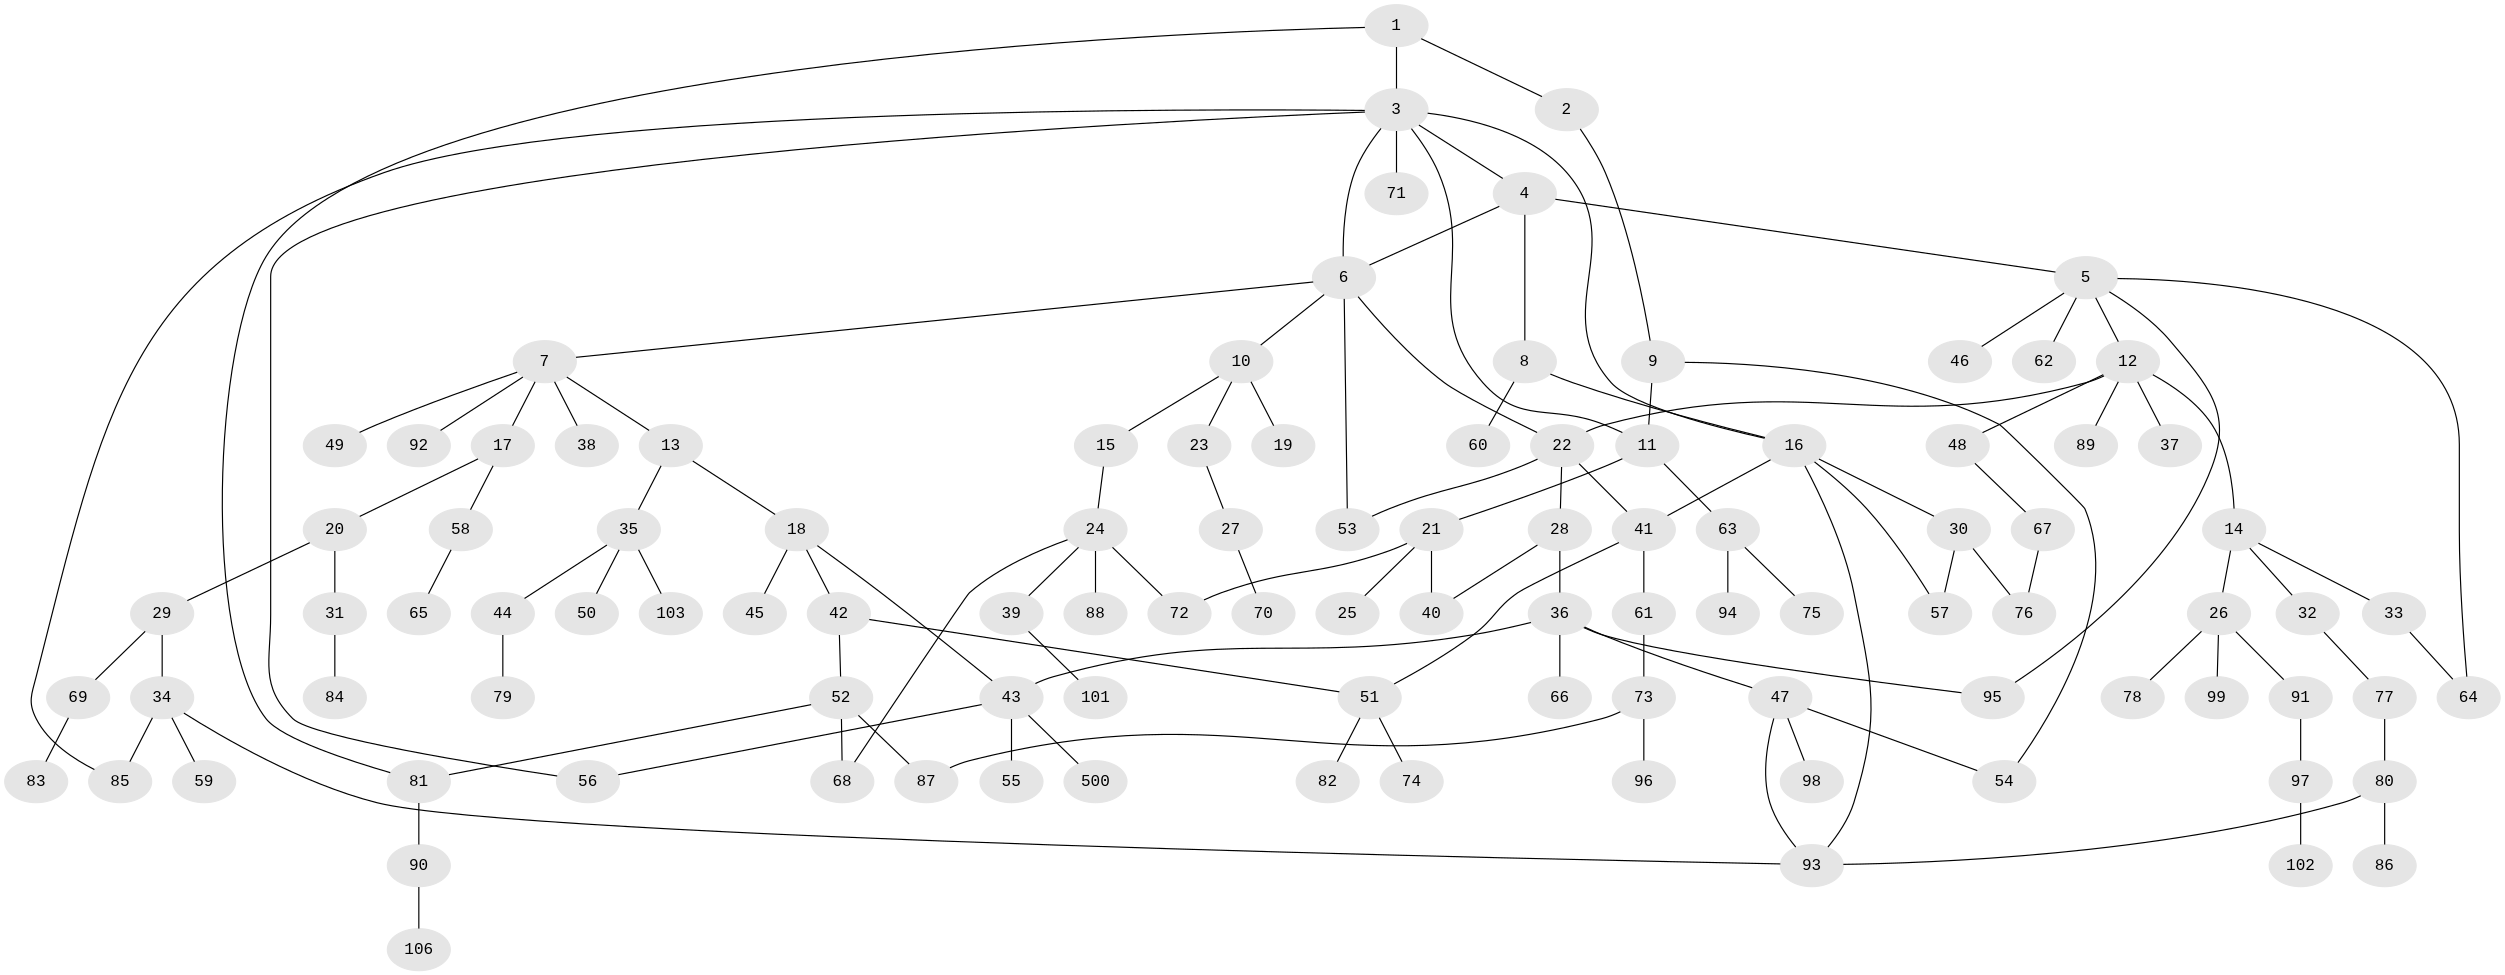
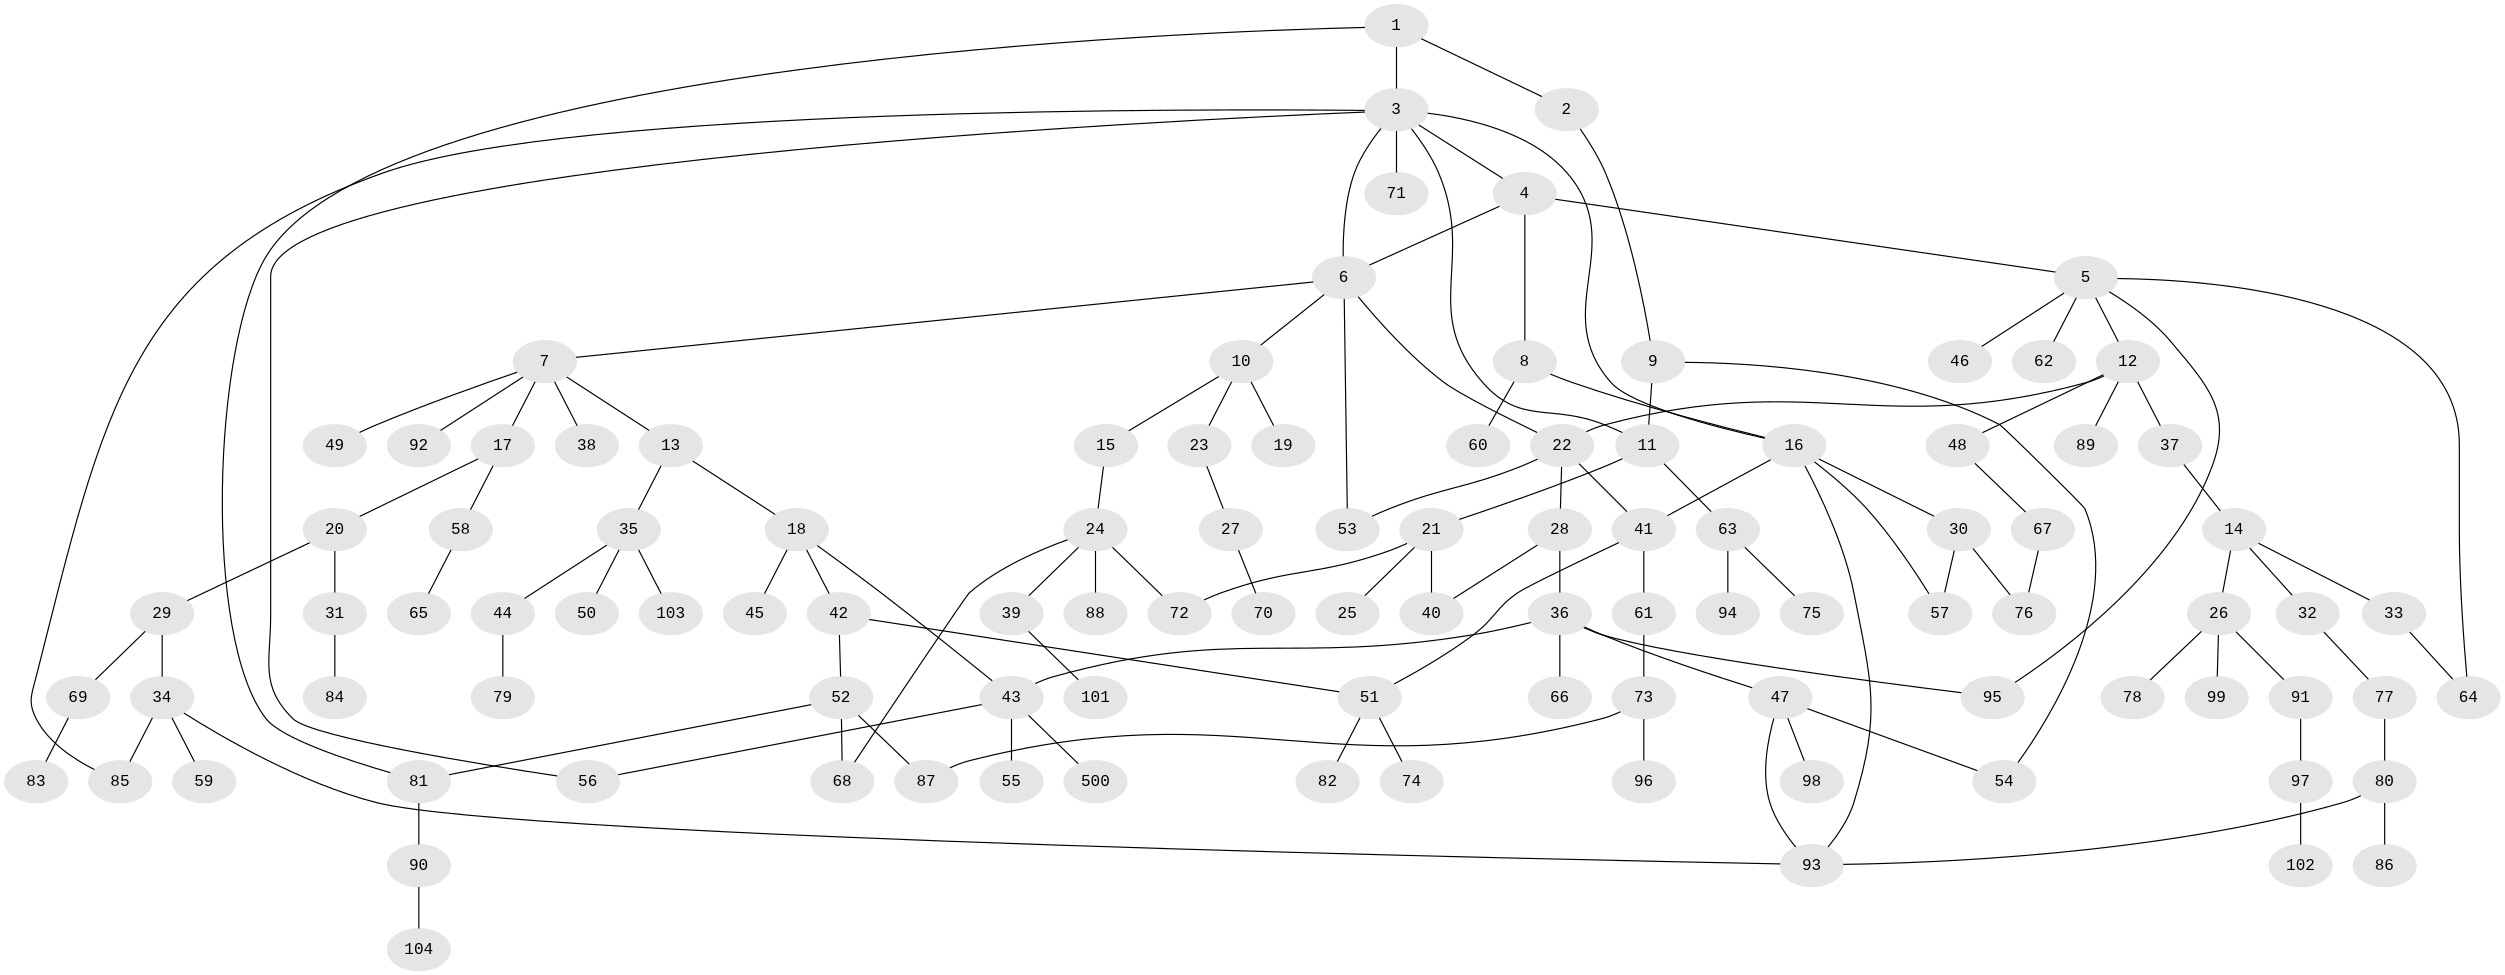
edge "12" -- "14": now "37" -- "14"
node "106": label "106" -> "104"
